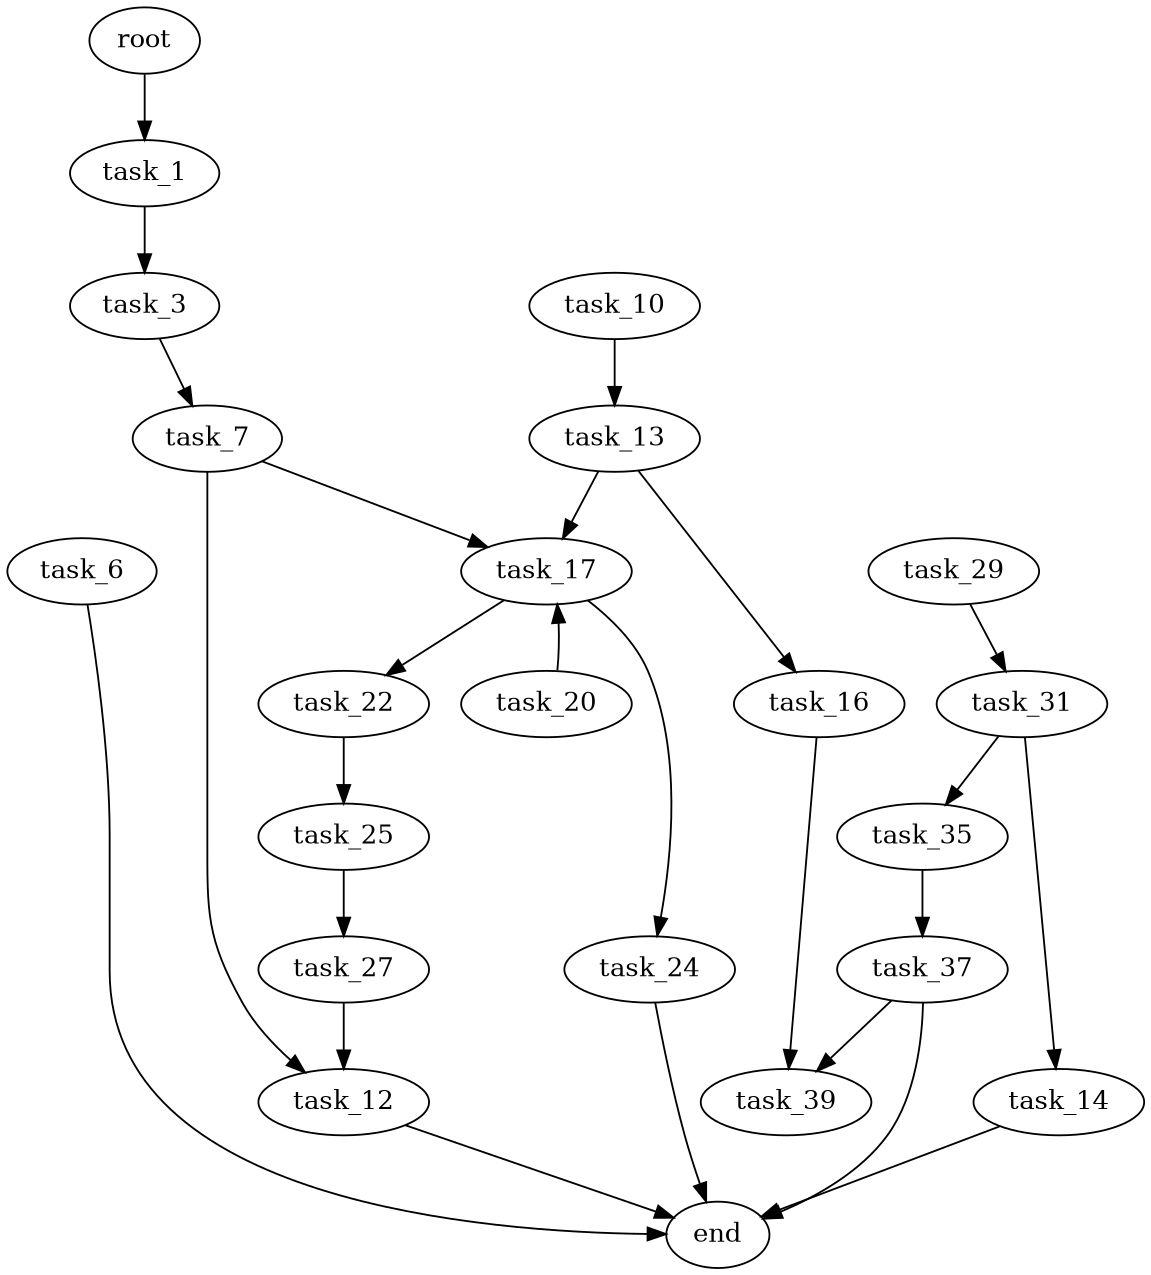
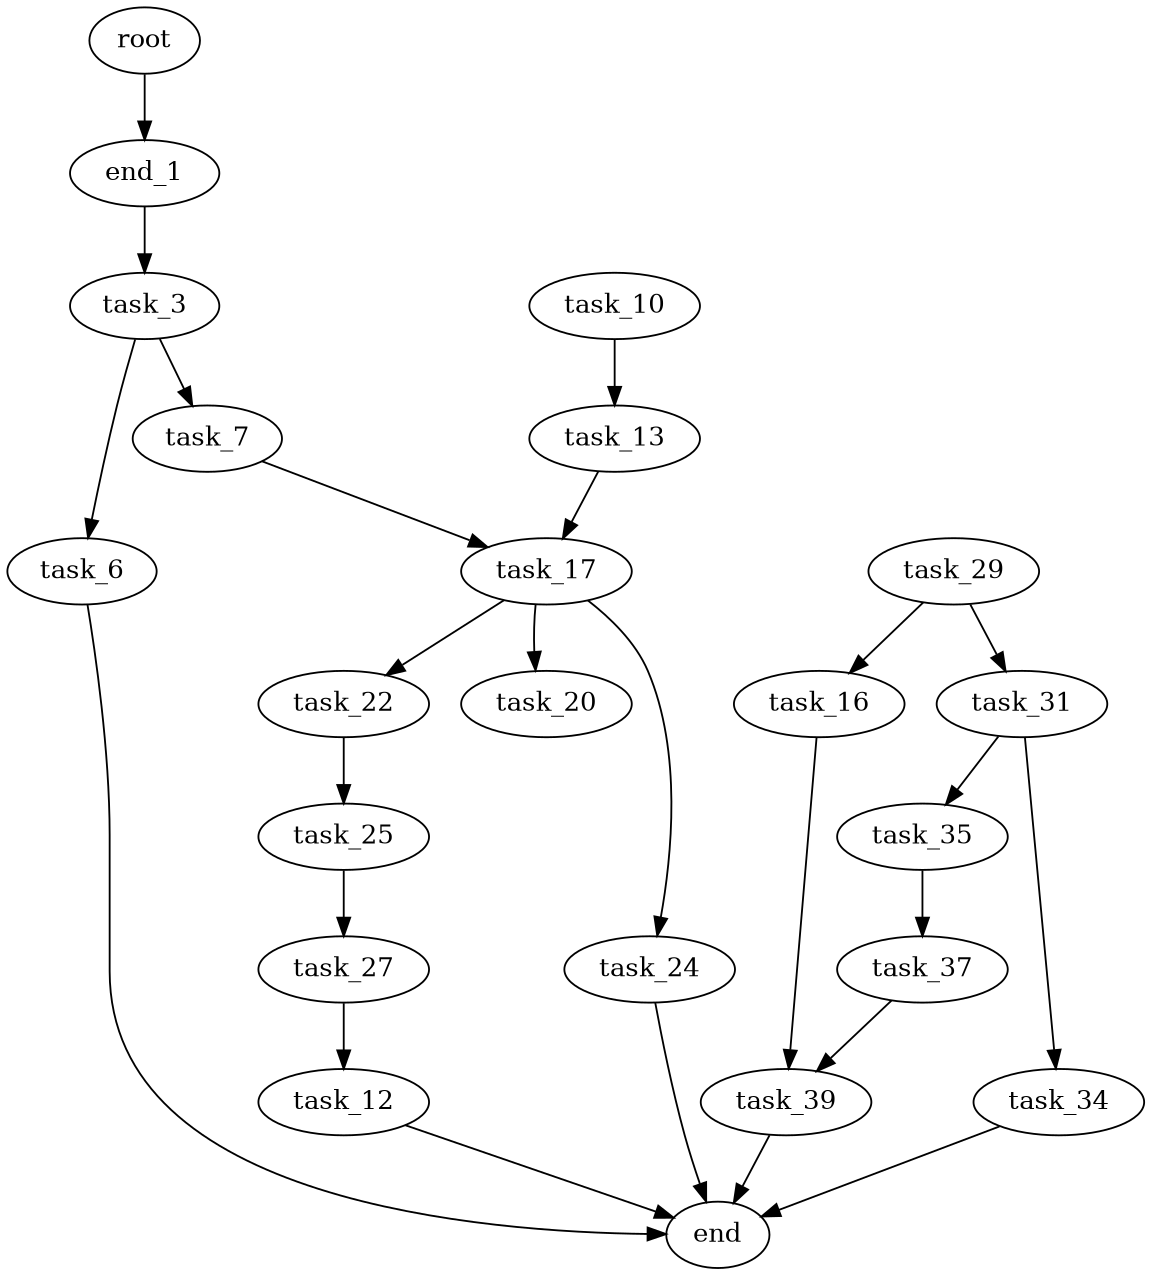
node "task_1": label "task_1" -> "end_1"
edge "task_3" -> "task_6": added
edge "task_13" -> "task_16": now "task_29" -> "task_16"
edge "task_20" -> "task_17": reversed
edge "task_7" -> "task_12": removed
node "task_14": label "task_14" -> "task_34"
edge "task_37" -> "end": now "task_39" -> "end"
